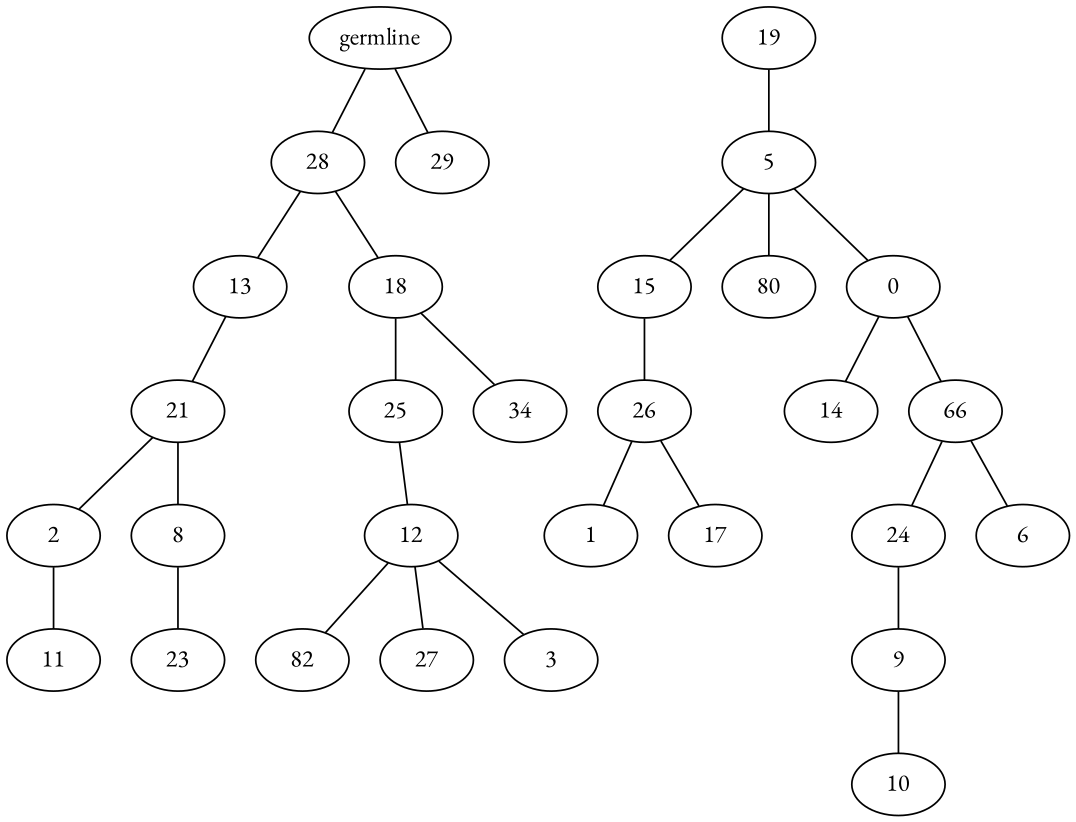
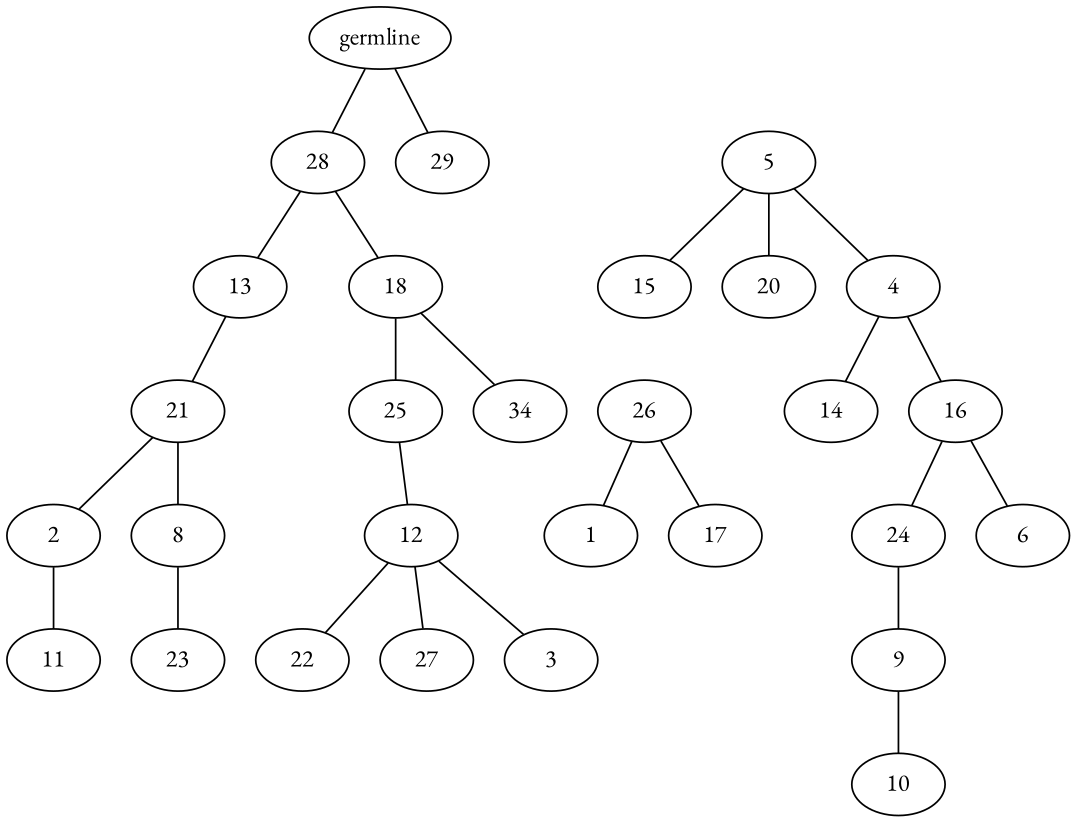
node "19": removed
node "80": label "80" -> "20"
node "0": label "0" -> "4"
edge "15" -- "26": removed
node "66": label "66" -> "16"
node "82": label "82" -> "22"
